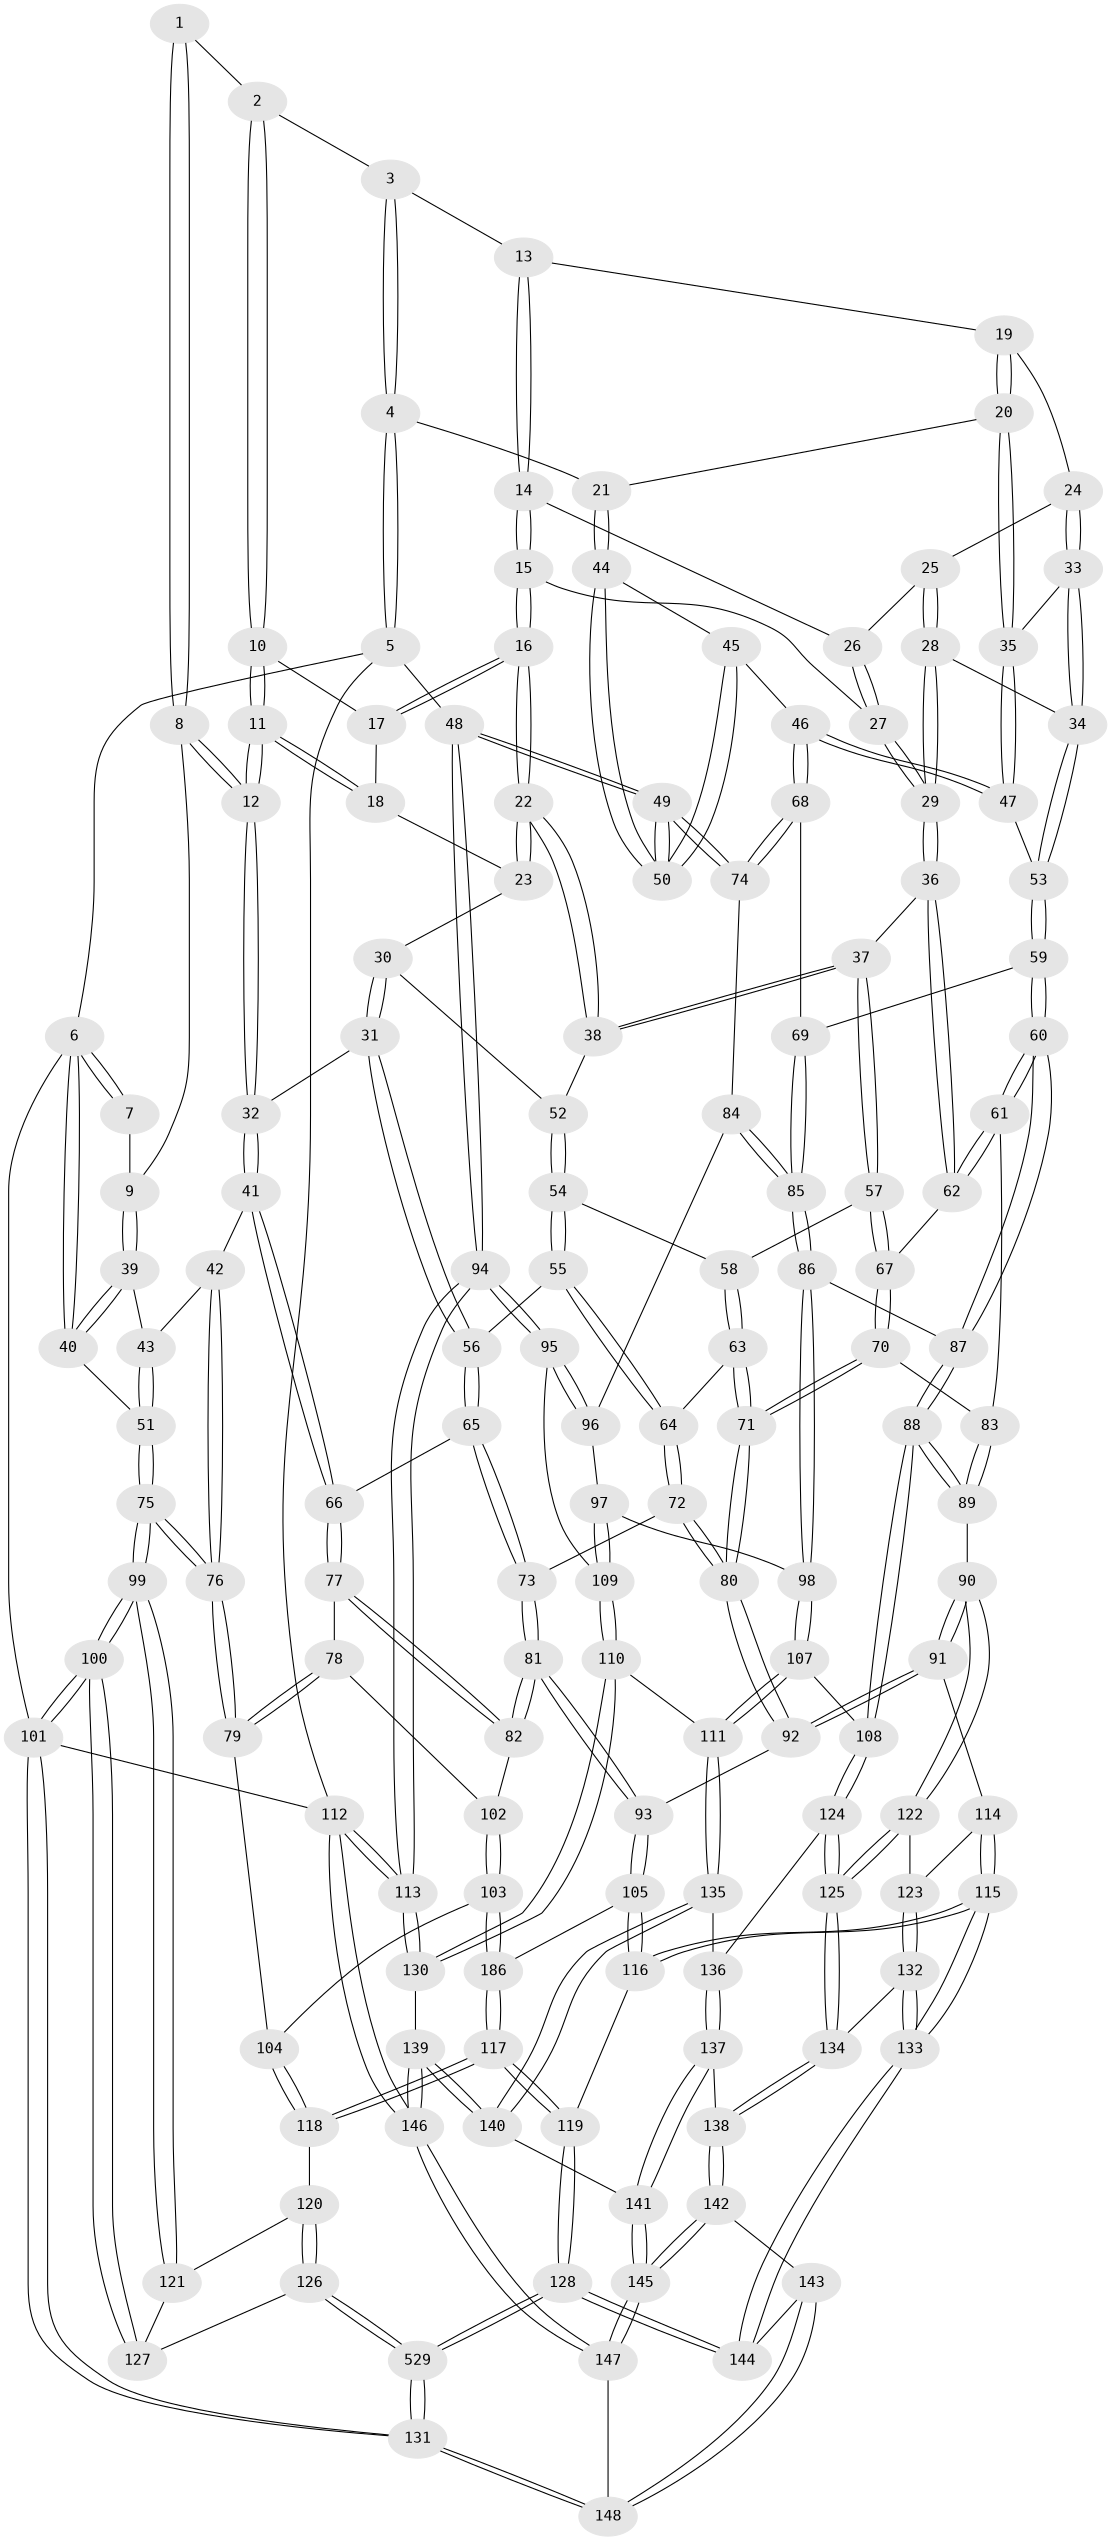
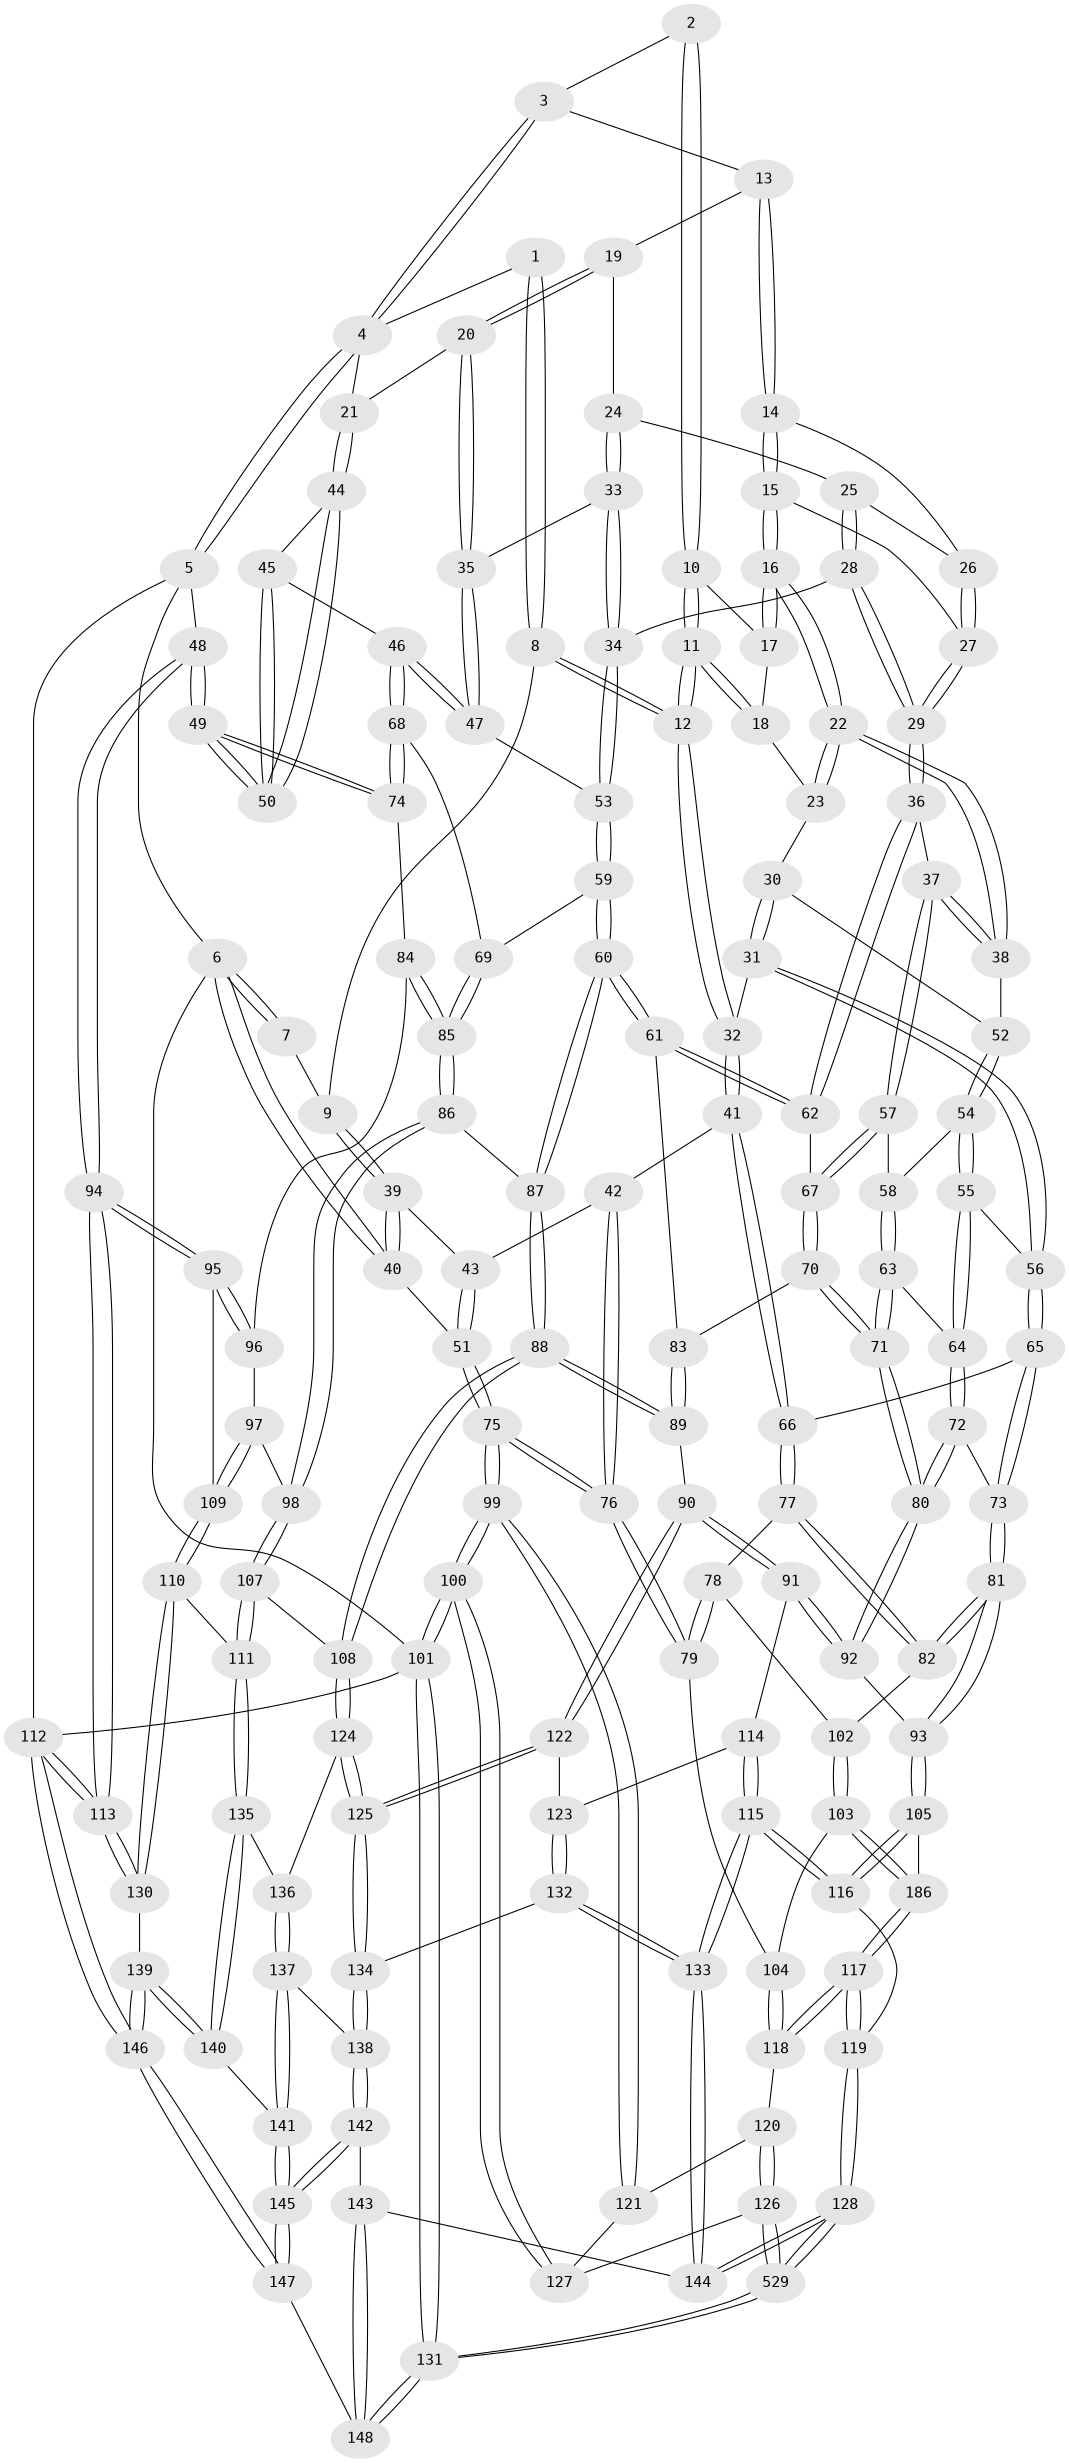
edge "1" -- "2": now "1" -- "4"
